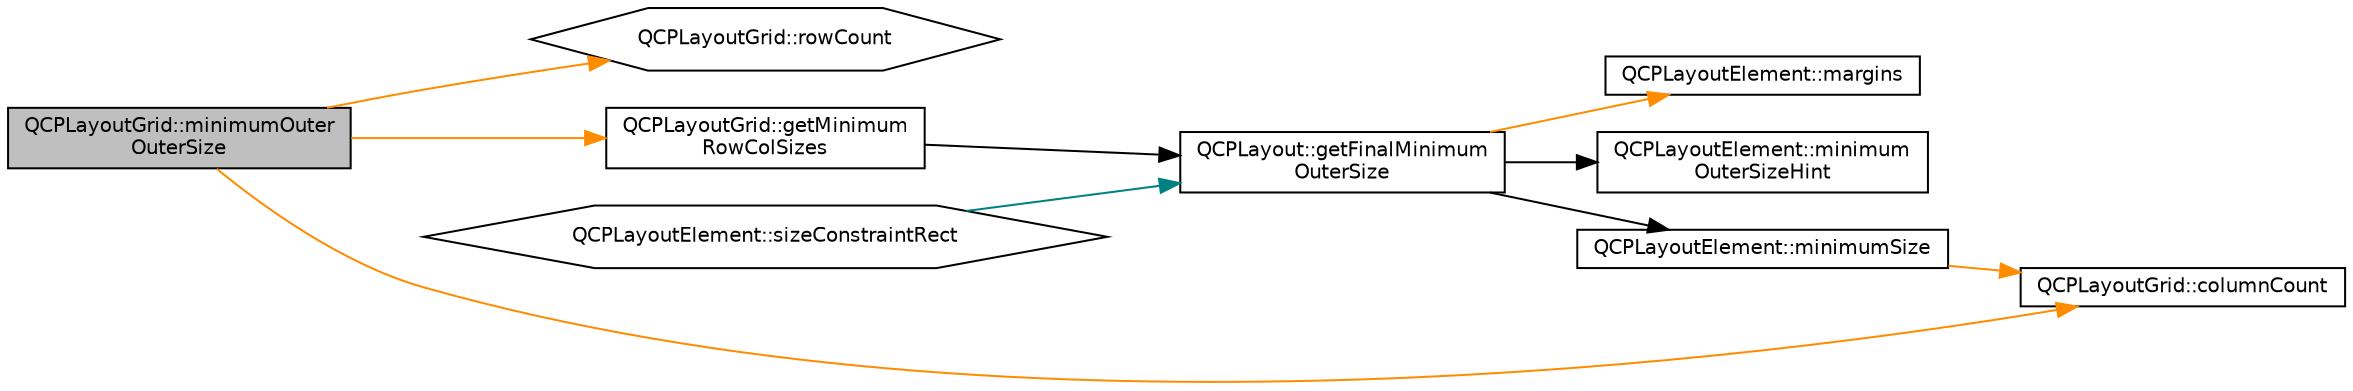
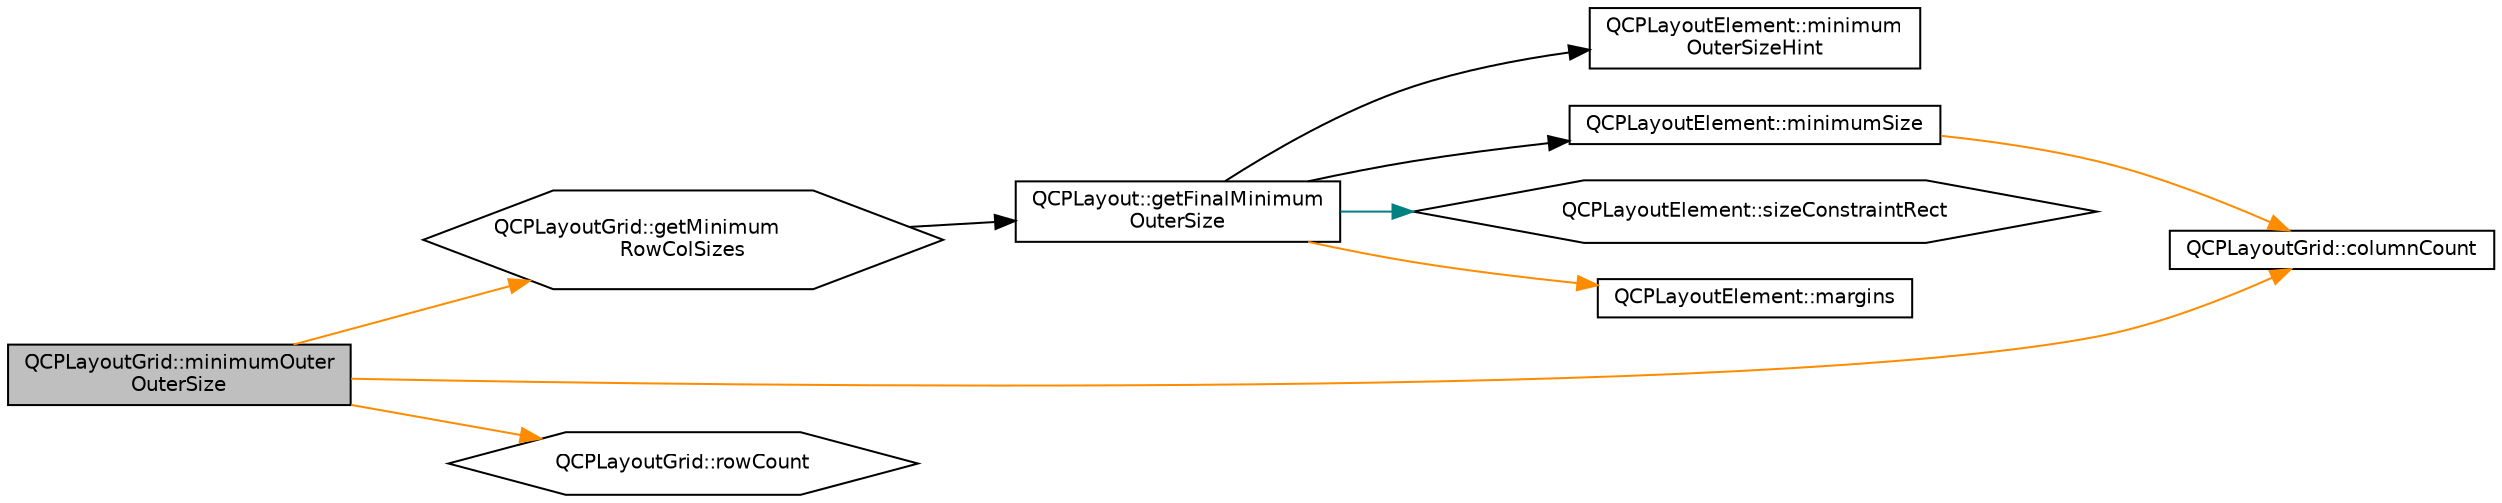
node "QCPLayoutGrid::getMinimum RowColSizes": shape box -> hexagon
edge "QCPLayoutElement::sizeConstraintRect" -> "QCPLayout::getFinalMinimum OuterSize": reversed
